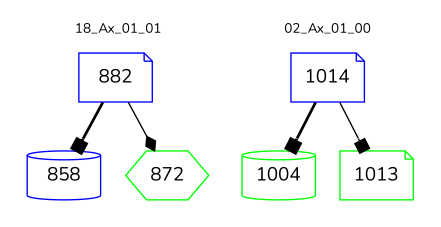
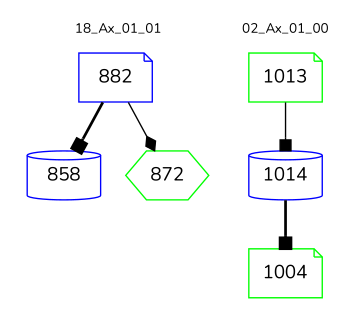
node "1014": shape note -> cylinder
edge "1014" -> "1013": reversed
node "1004": shape cylinder -> note
